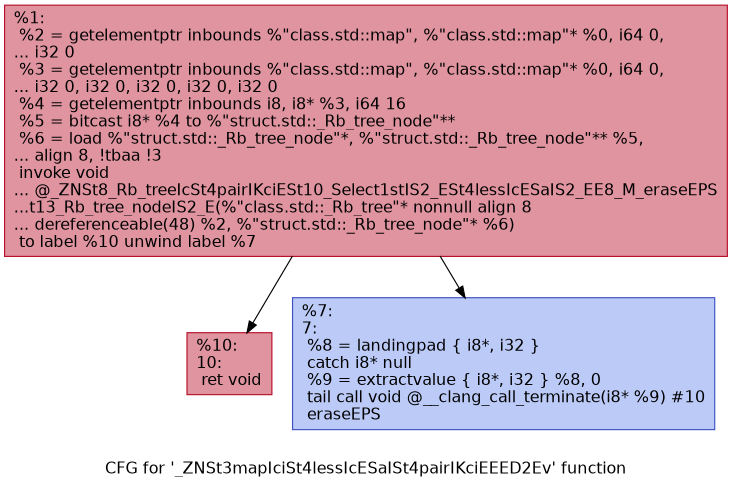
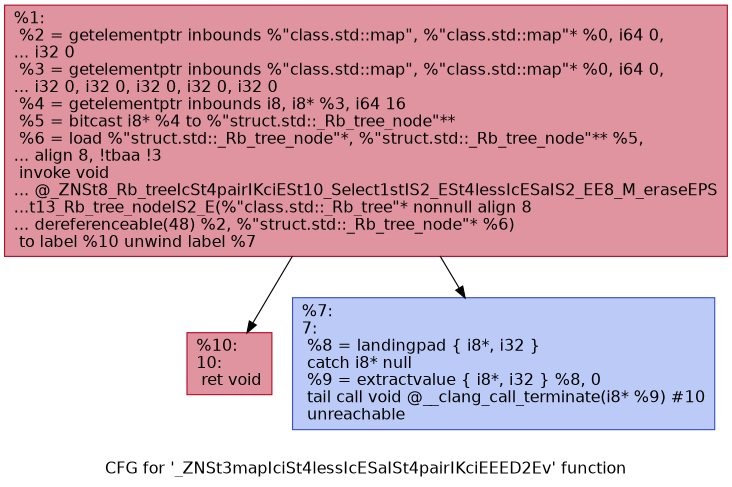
node "%7:": text "eraseEPS" -> "unreachable"
